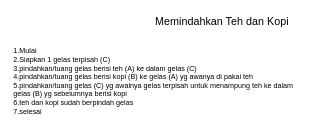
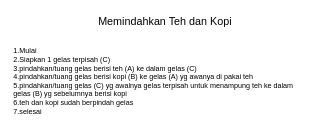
node "Memindahkan Teh dan Kopi": moved (222, 21) -> (165, 21)
